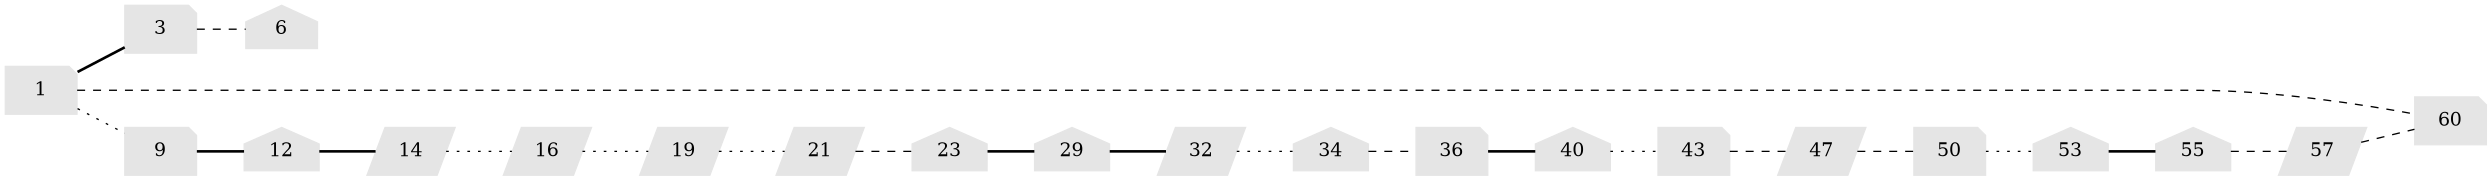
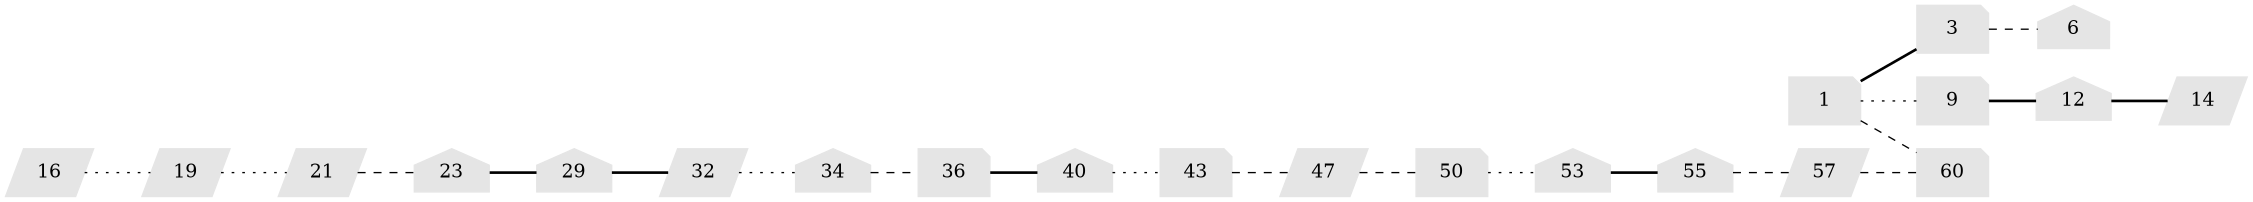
edge "14" -- "16": removed
